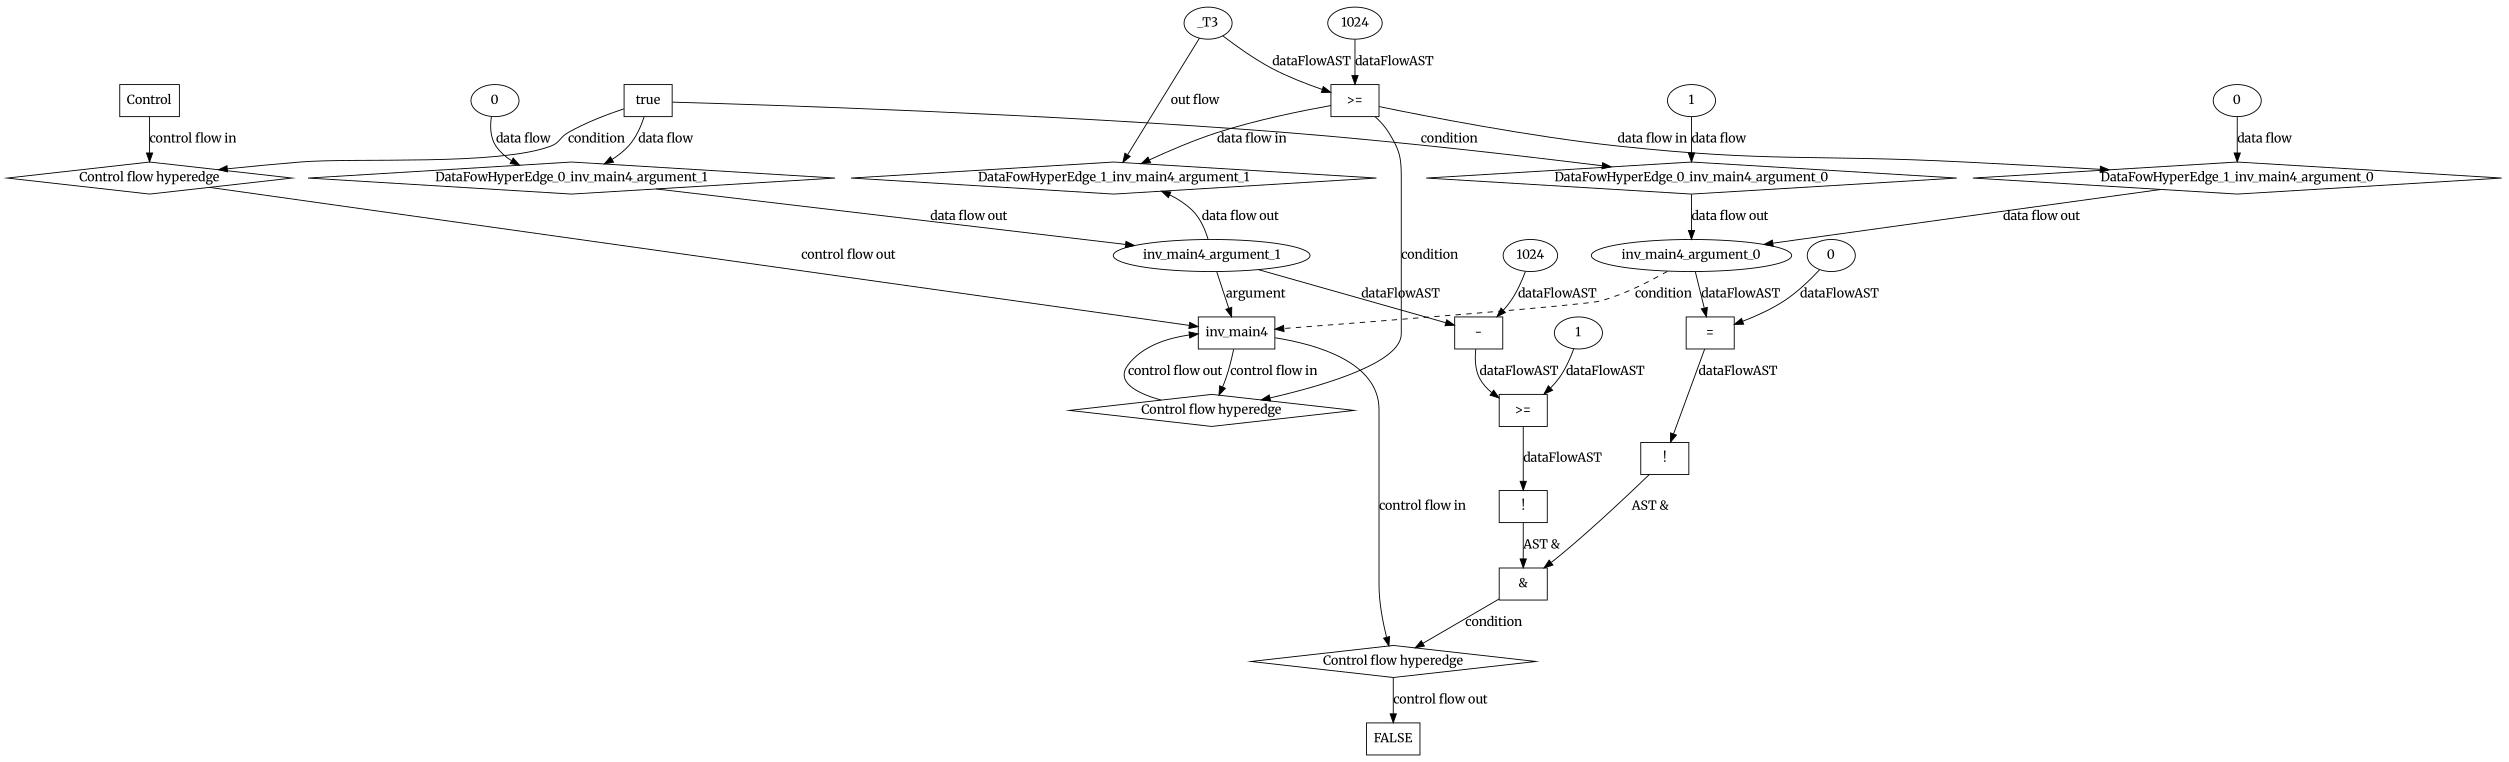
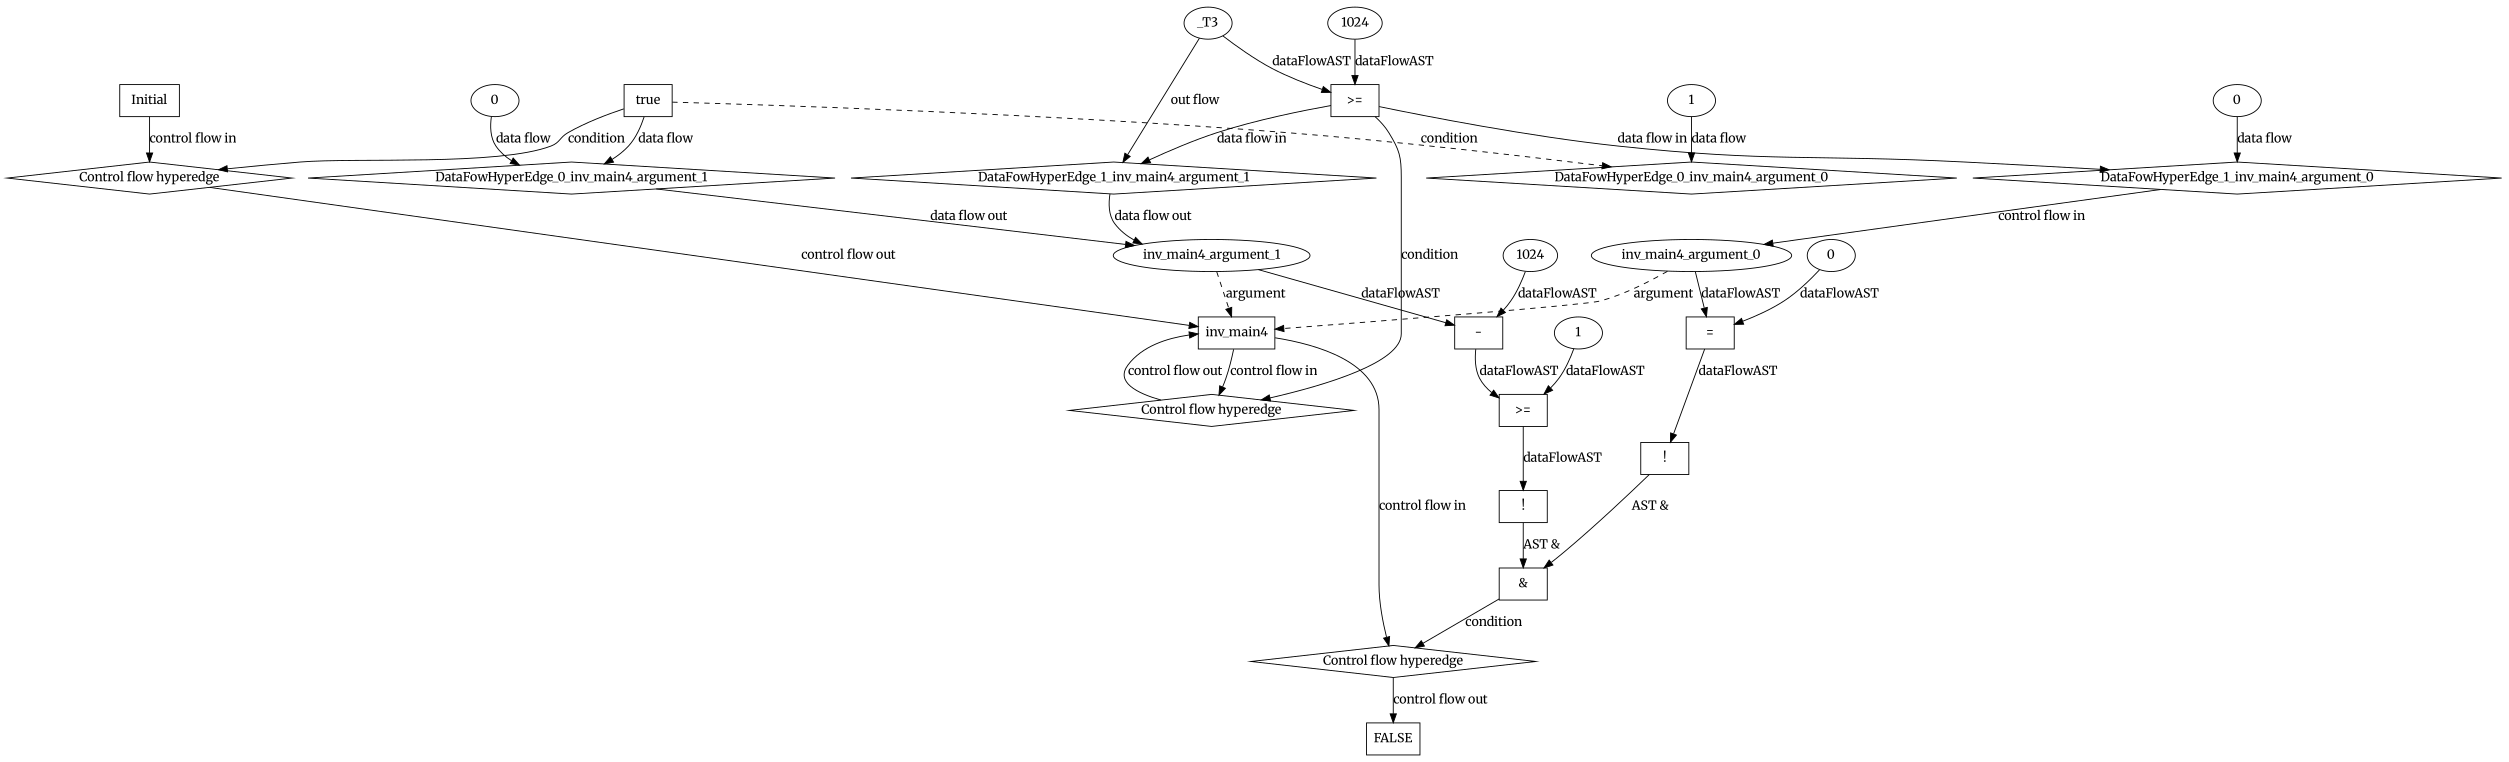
node "Control": label "Control" -> "Initial"
edge "true" -> "DataFowHyperEdge_0_inv_main4_argument_0": style solid -> dashed
edge "DataFowHyperEdge_0_inv_main4_argument_0" -> "inv_main4_argument_0": removed, label "data flow out"
edge "inv_main4_argument_1" -> "DataFowHyperEdge_1_inv_main4_argument_1": reversed
edge "DataFowHyperEdge_1_inv_main4_argument_0" -> "inv_main4_argument_0": label "data flow out" -> "control flow in"
edge "inv_main4_argument_1" -> "inv_main4": style solid -> dashed
edge "inv_main4_argument_0" -> "inv_main4": label "condition" -> "argument"
